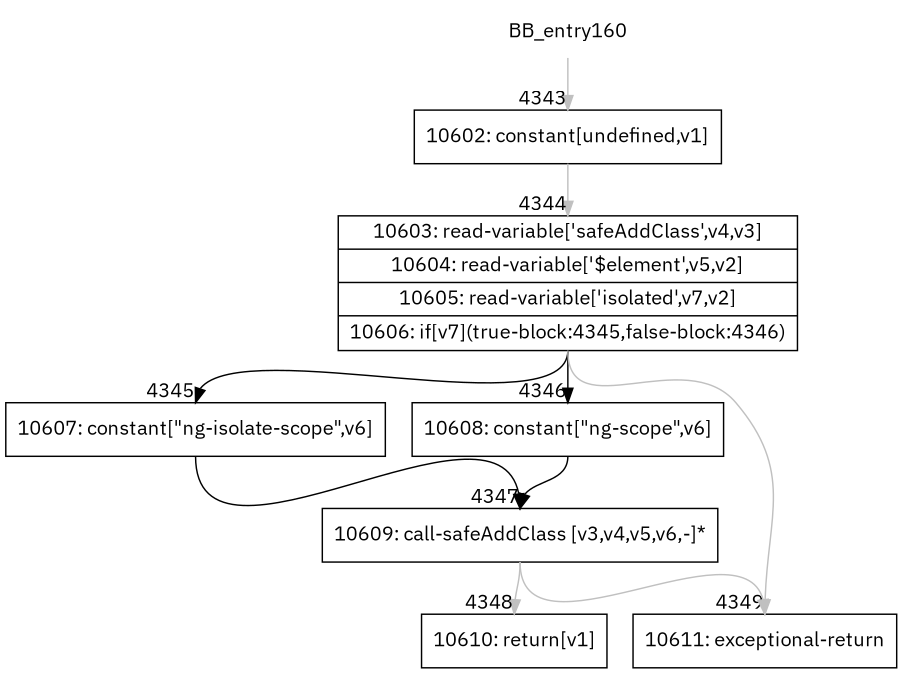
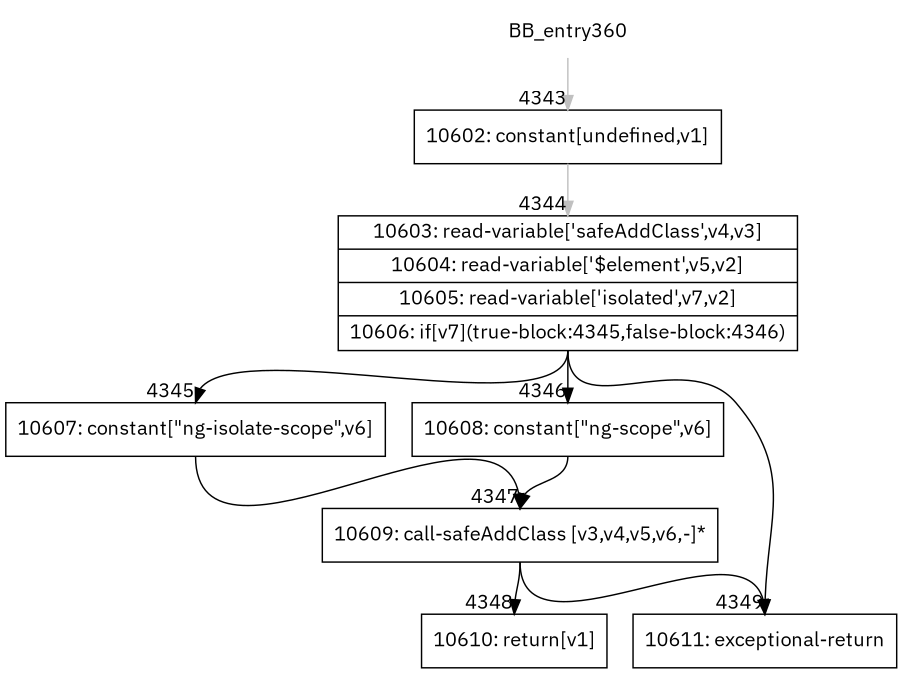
node "BB_entry160": label "BB_entry160" -> "BB_entry360"
edge "10603: read-variable['safeAddClass',v4,v3]" -> "10611: exceptional-return": color gray -> black
edge "10609: call-safeAddClass [v3,v4,v5,v6,-]*" -> "10610: return[v1]": color gray -> black
edge "10609: call-safeAddClass [v3,v4,v5,v6,-]*" -> "10611: exceptional-return": color gray -> black
